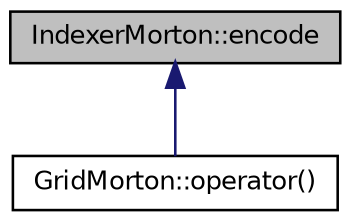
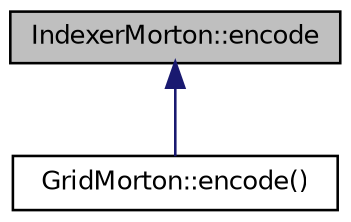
node "GridMorton::operator()": label "GridMorton::operator()" -> "GridMorton::encode()"
